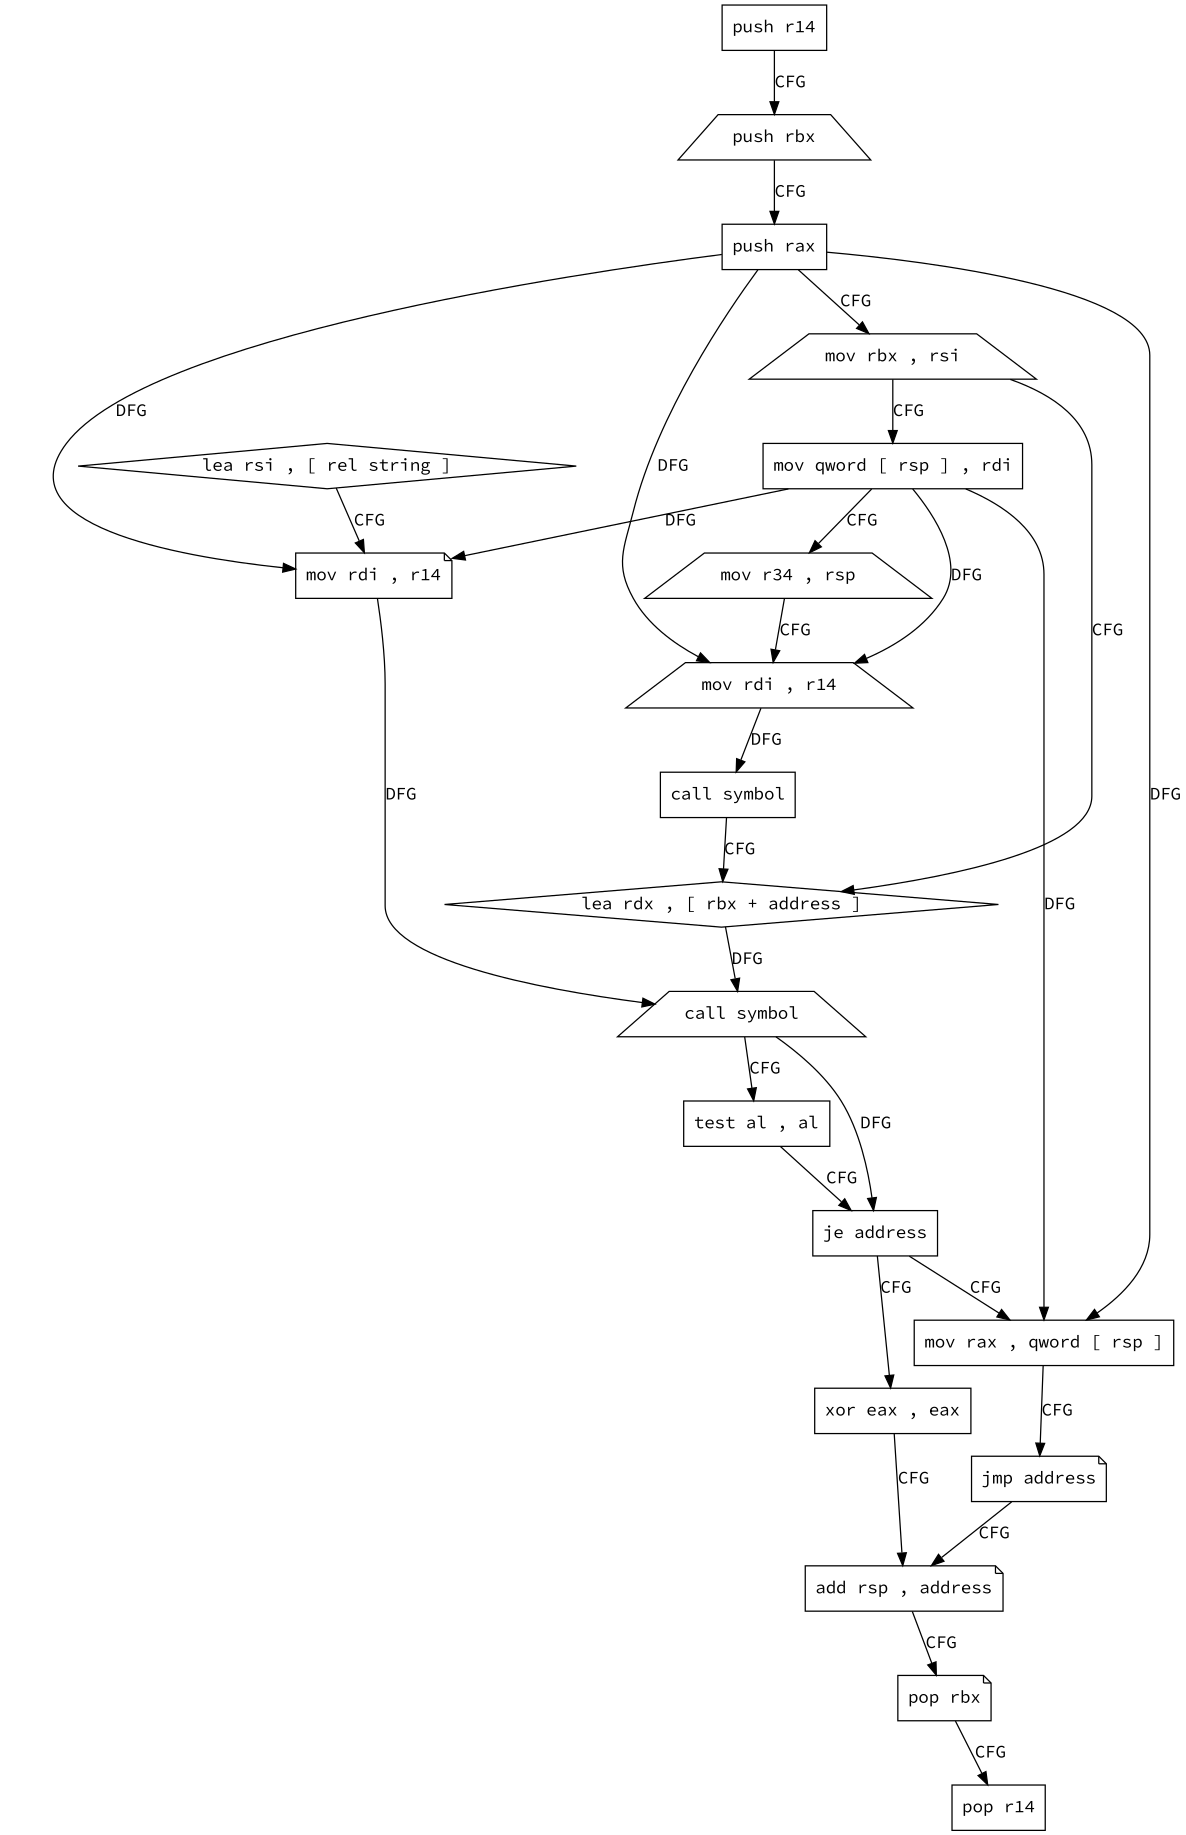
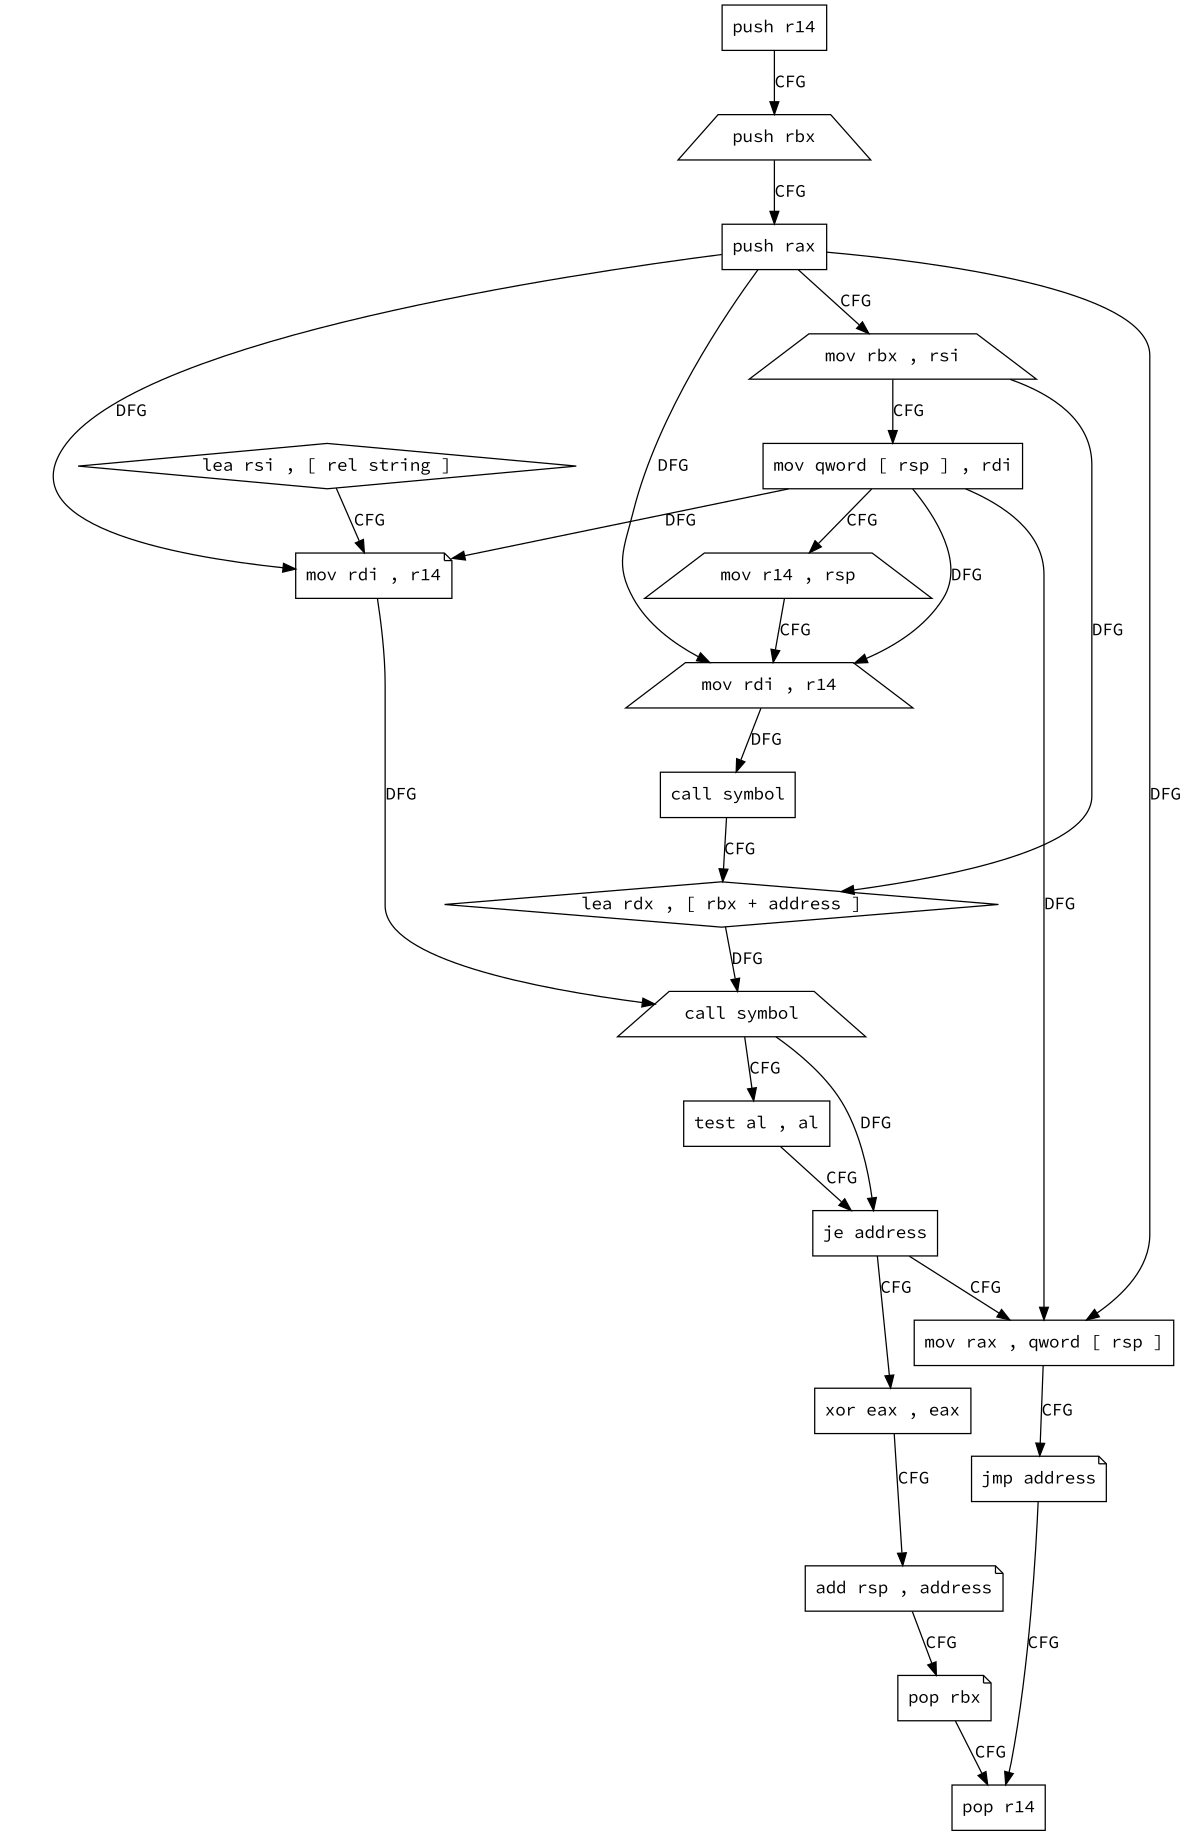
node "mov r34 , rsp": label "mov r34 , rsp" -> "mov r14 , rsp"
edge "mov rbx , rsi" -> "lea rdx , [ rbx + address ]": label "CFG" -> "DFG"
edge "jmp address" -> "add rsp , address": now "jmp address" -> "pop r14"
